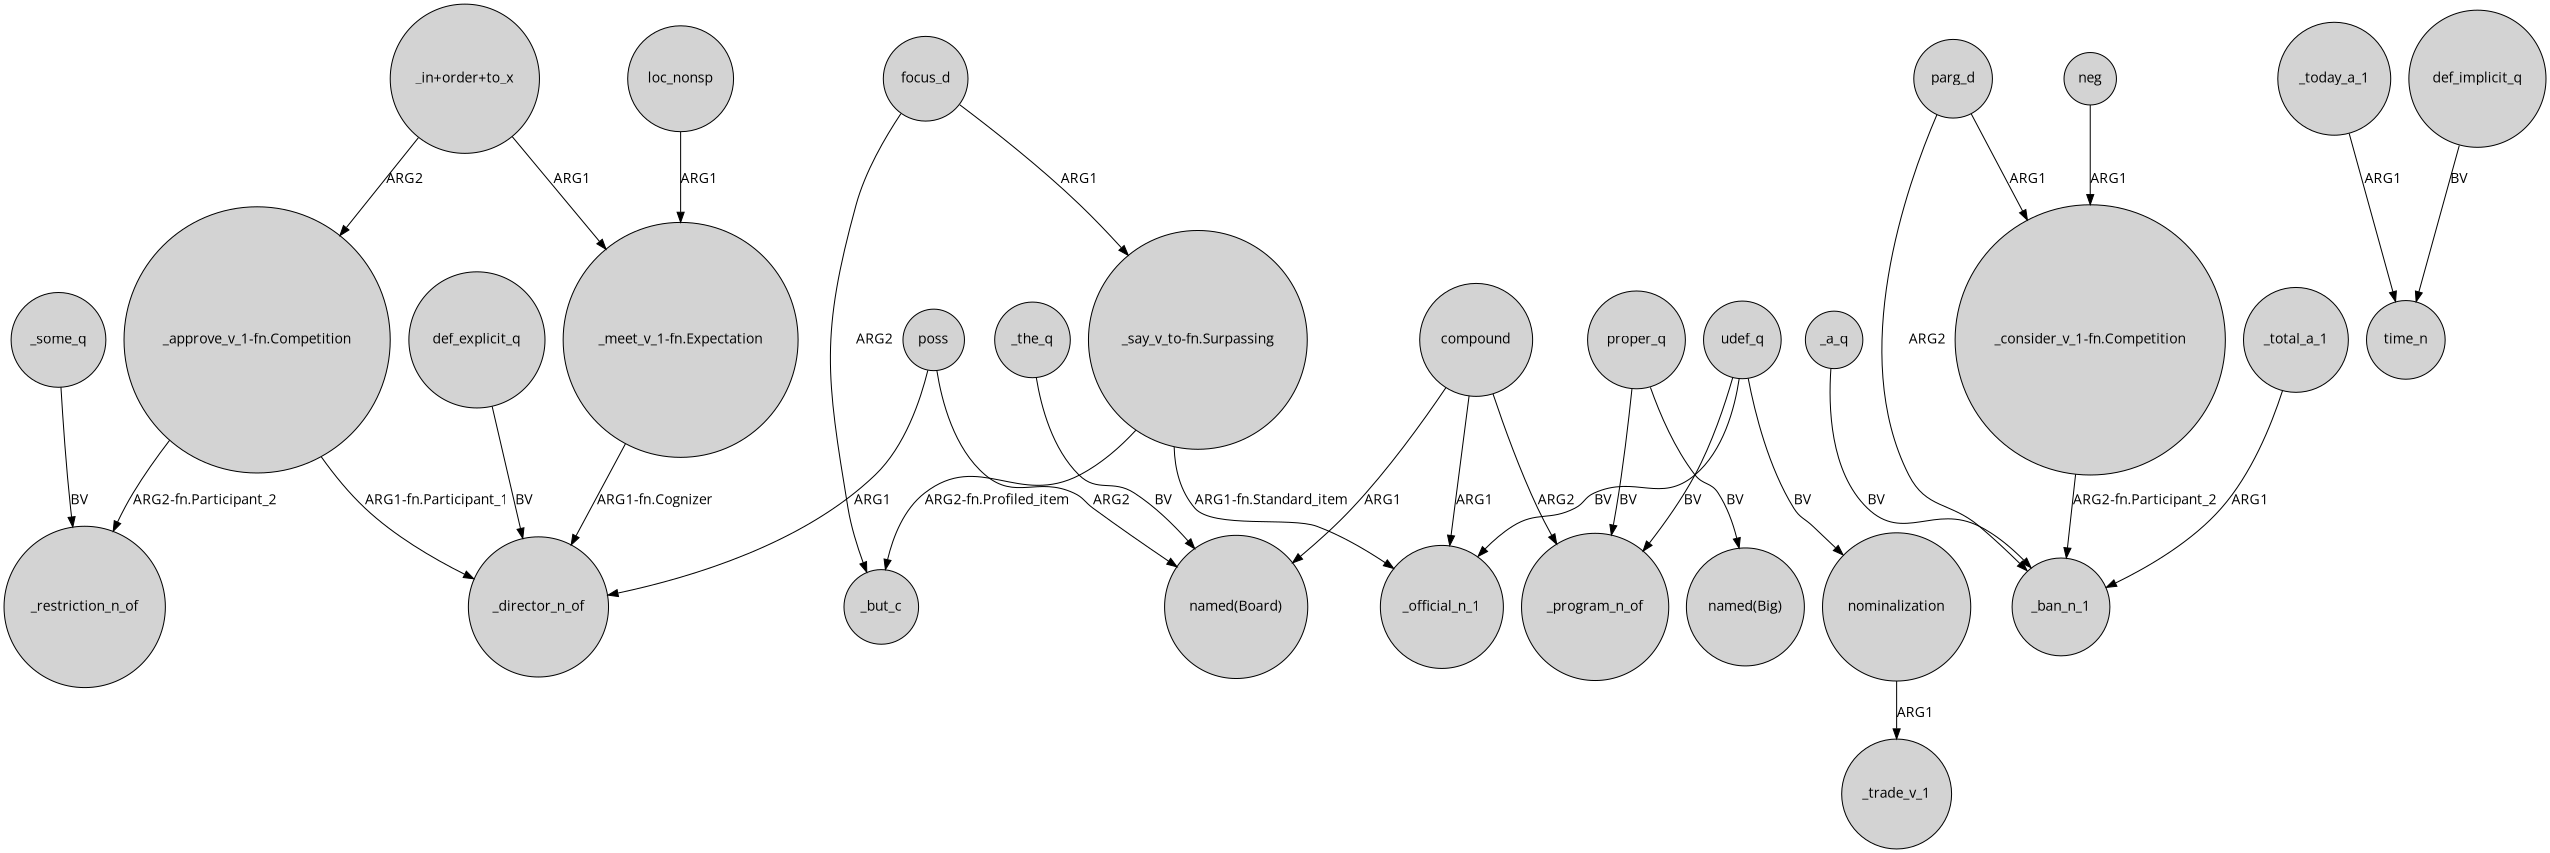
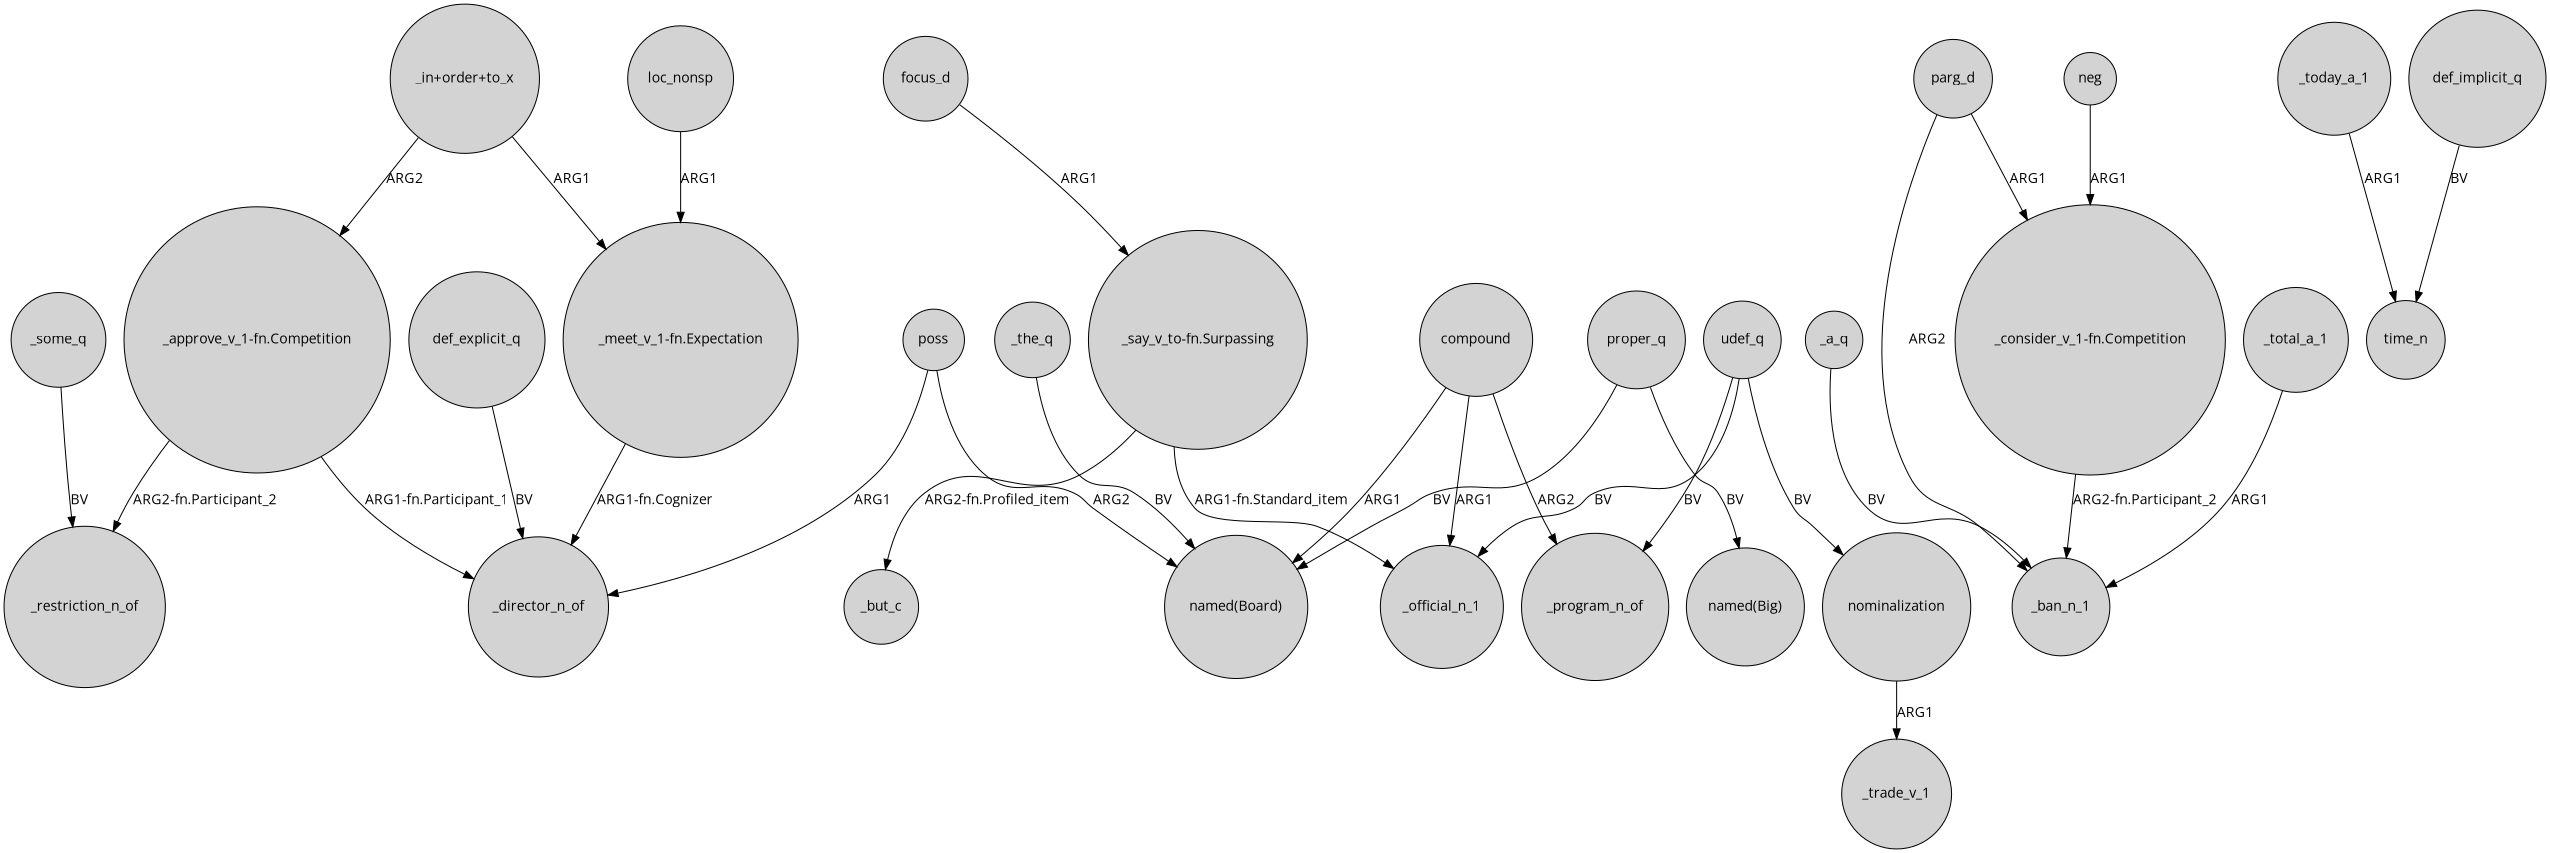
edge "focus_d" -> "_but_c": removed, label "ARG2"
edge "proper_q" -> "_program_n_of": now "proper_q" -> "named(Board)"
